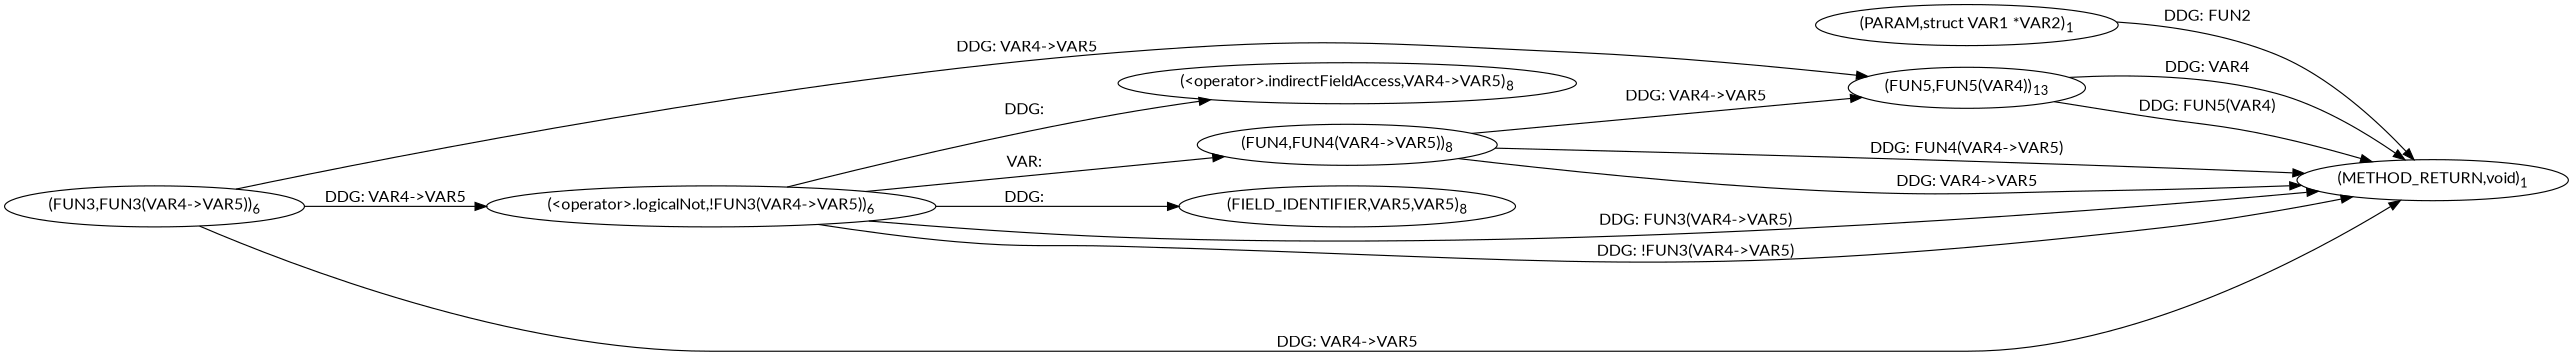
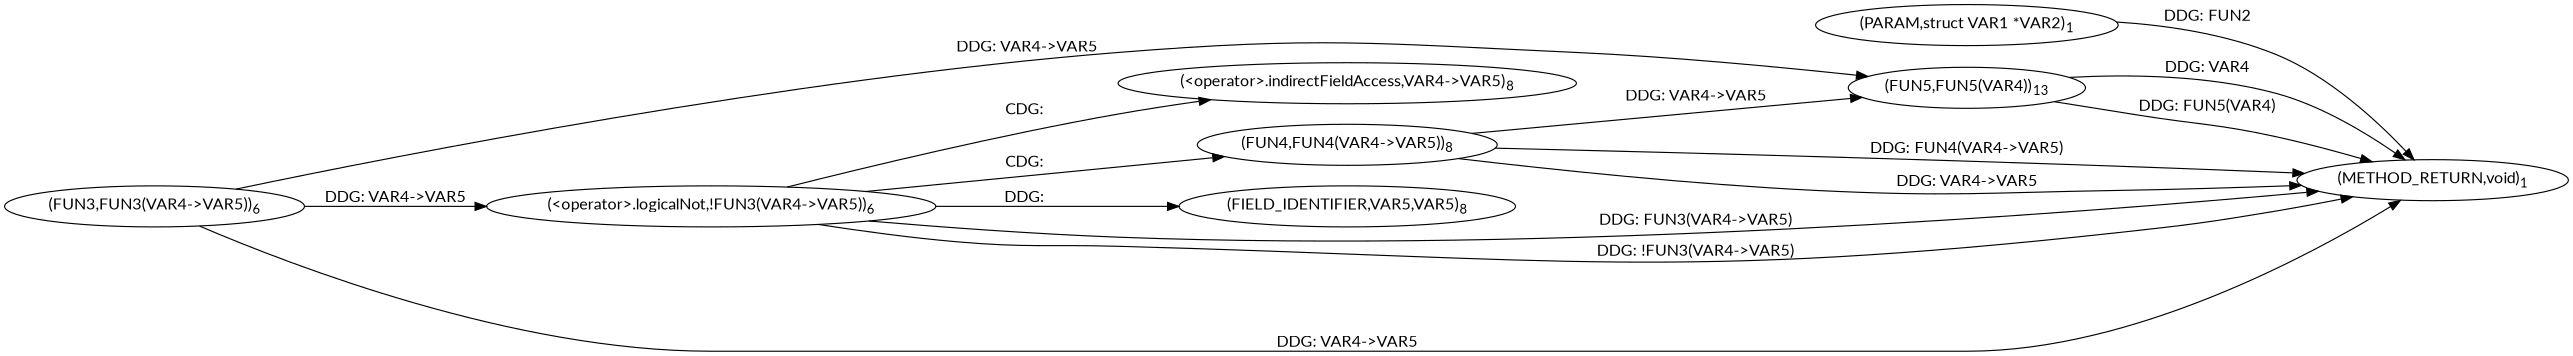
edge "(<operator>.logicalNot,!FUN3(VAR4->VAR5))" -> "(<operator>.indirectFieldAccess,VAR4->VAR5)": label "DDG: " -> "CDG: "
edge "(<operator>.logicalNot,!FUN3(VAR4->VAR5))" -> "(FUN4,FUN4(VAR4->VAR5))": label "VAR: " -> "CDG: "
